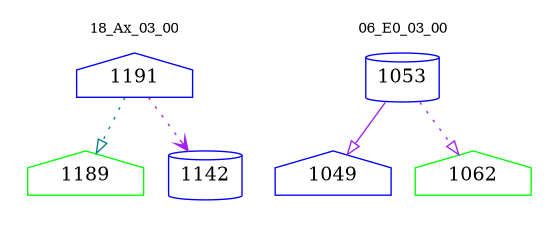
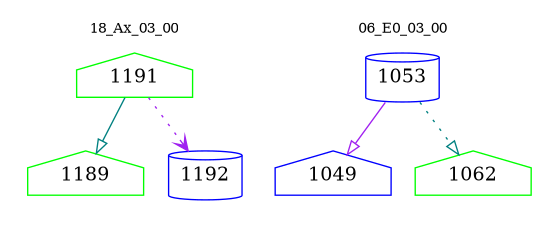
node "1191": color blue -> green
edge "1191" -> "1189": style dotted -> solid
edge "1053" -> "1062": color purple -> teal
node "1142": label "1142" -> "1192"
